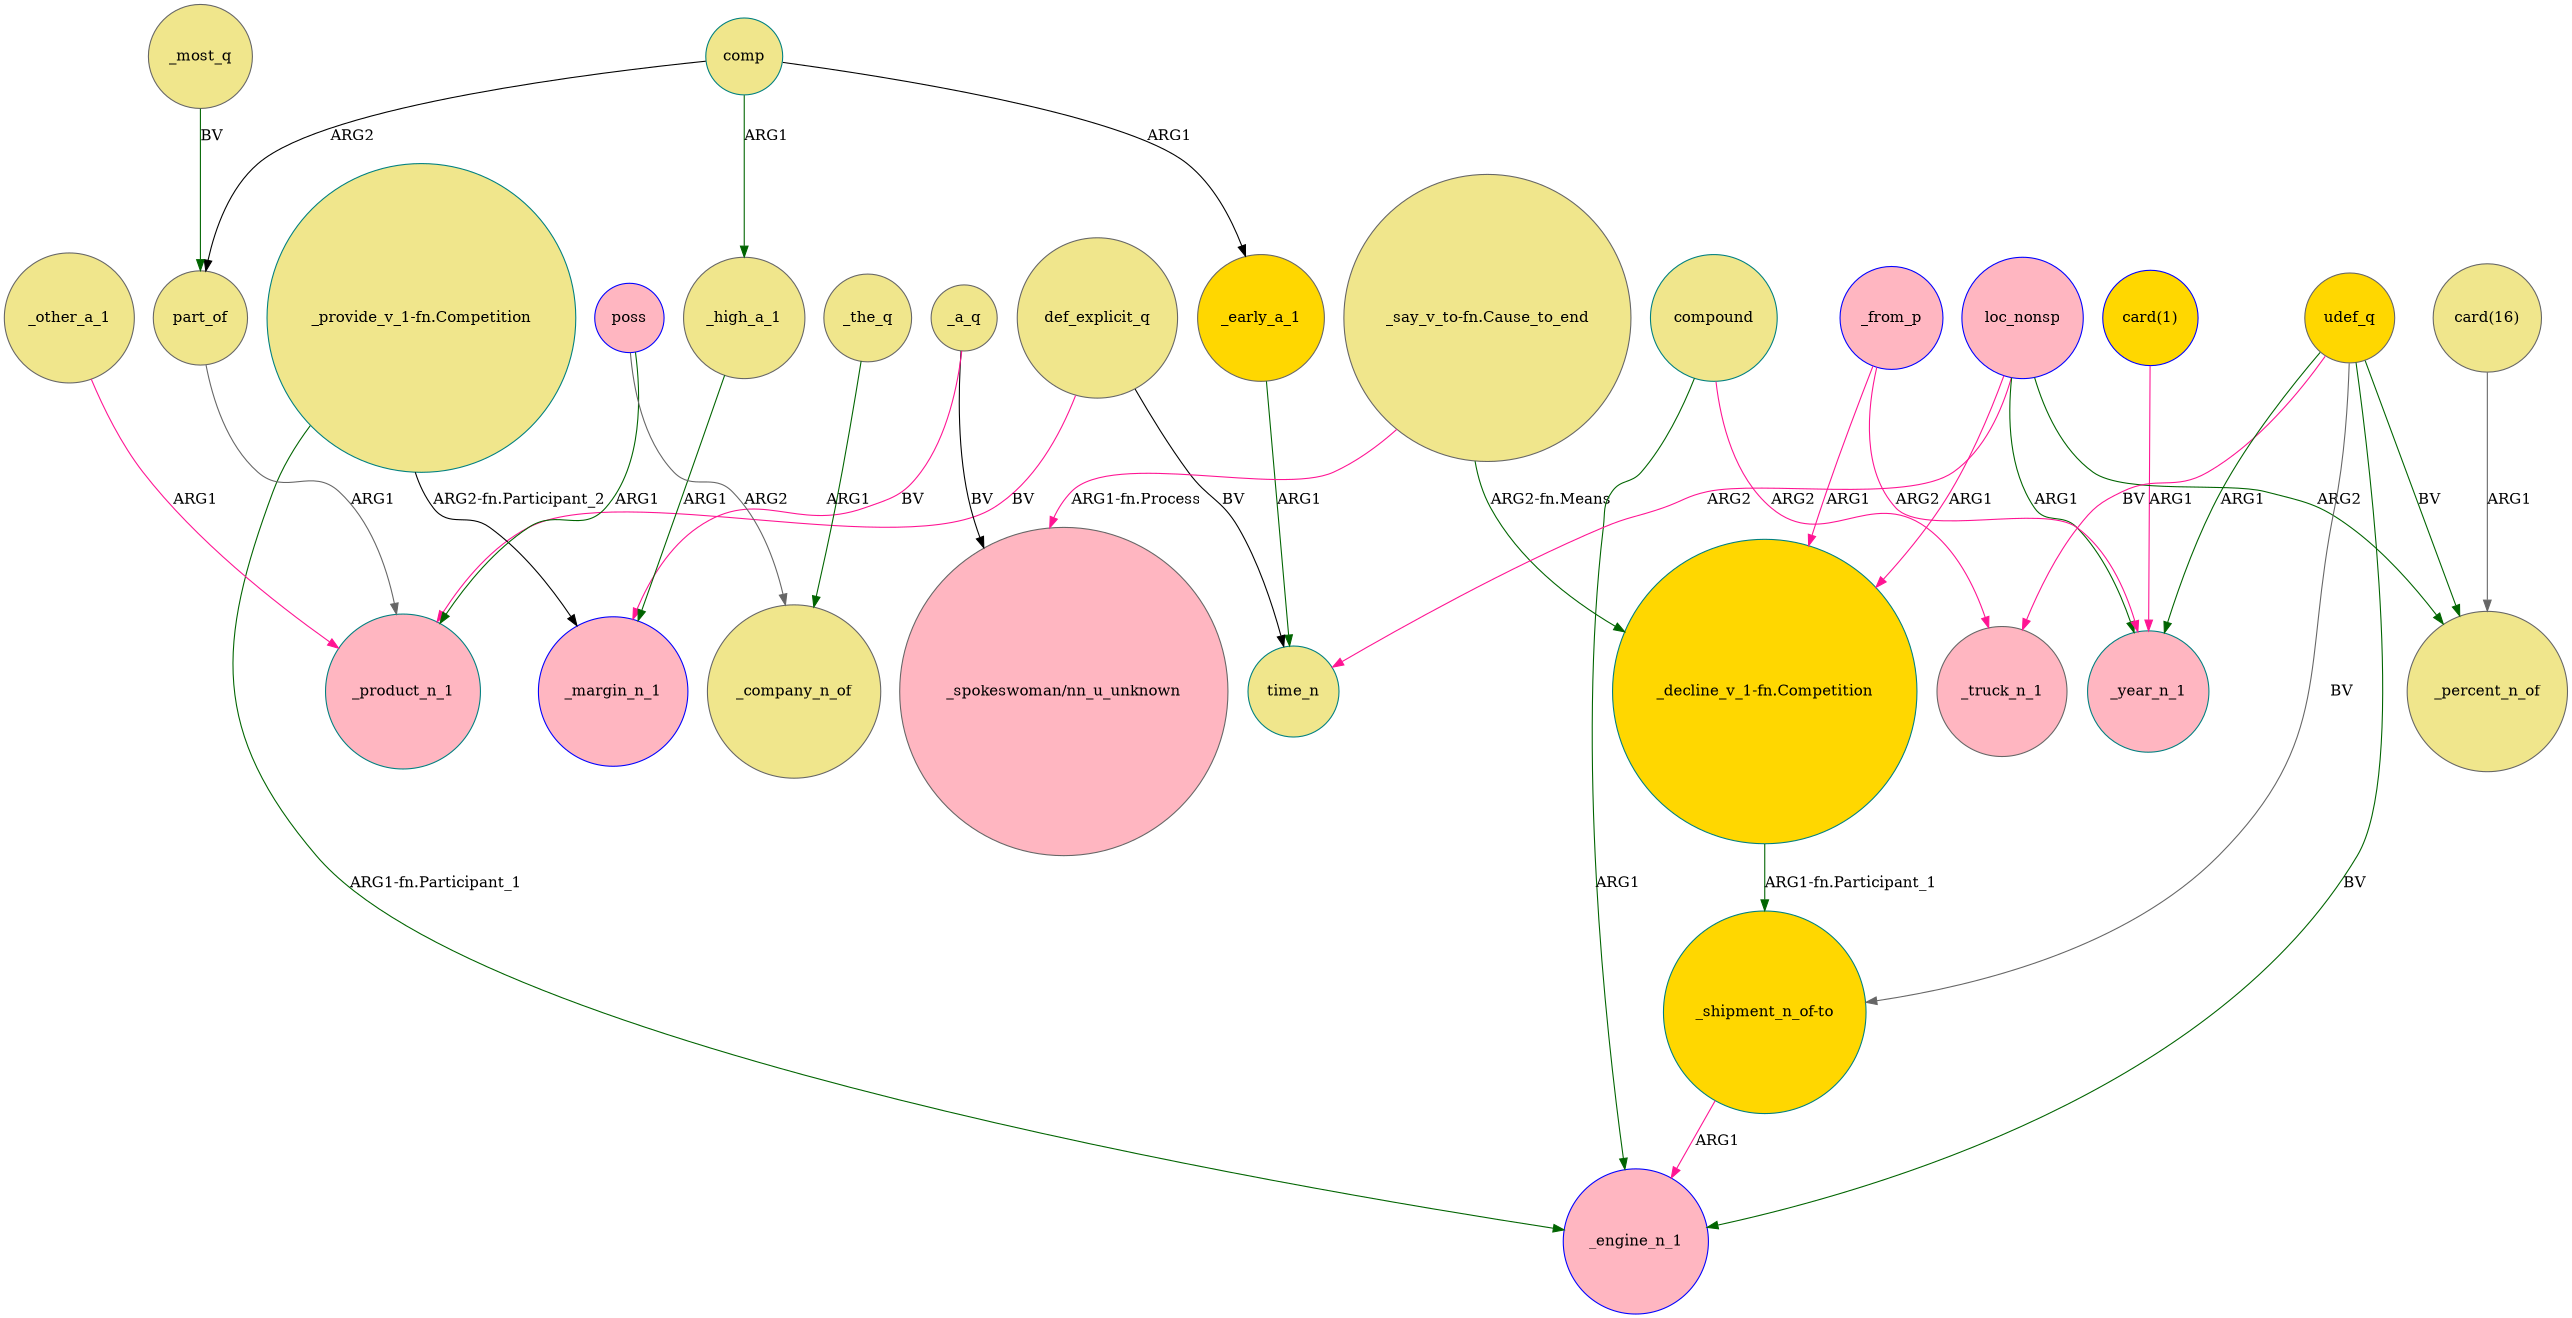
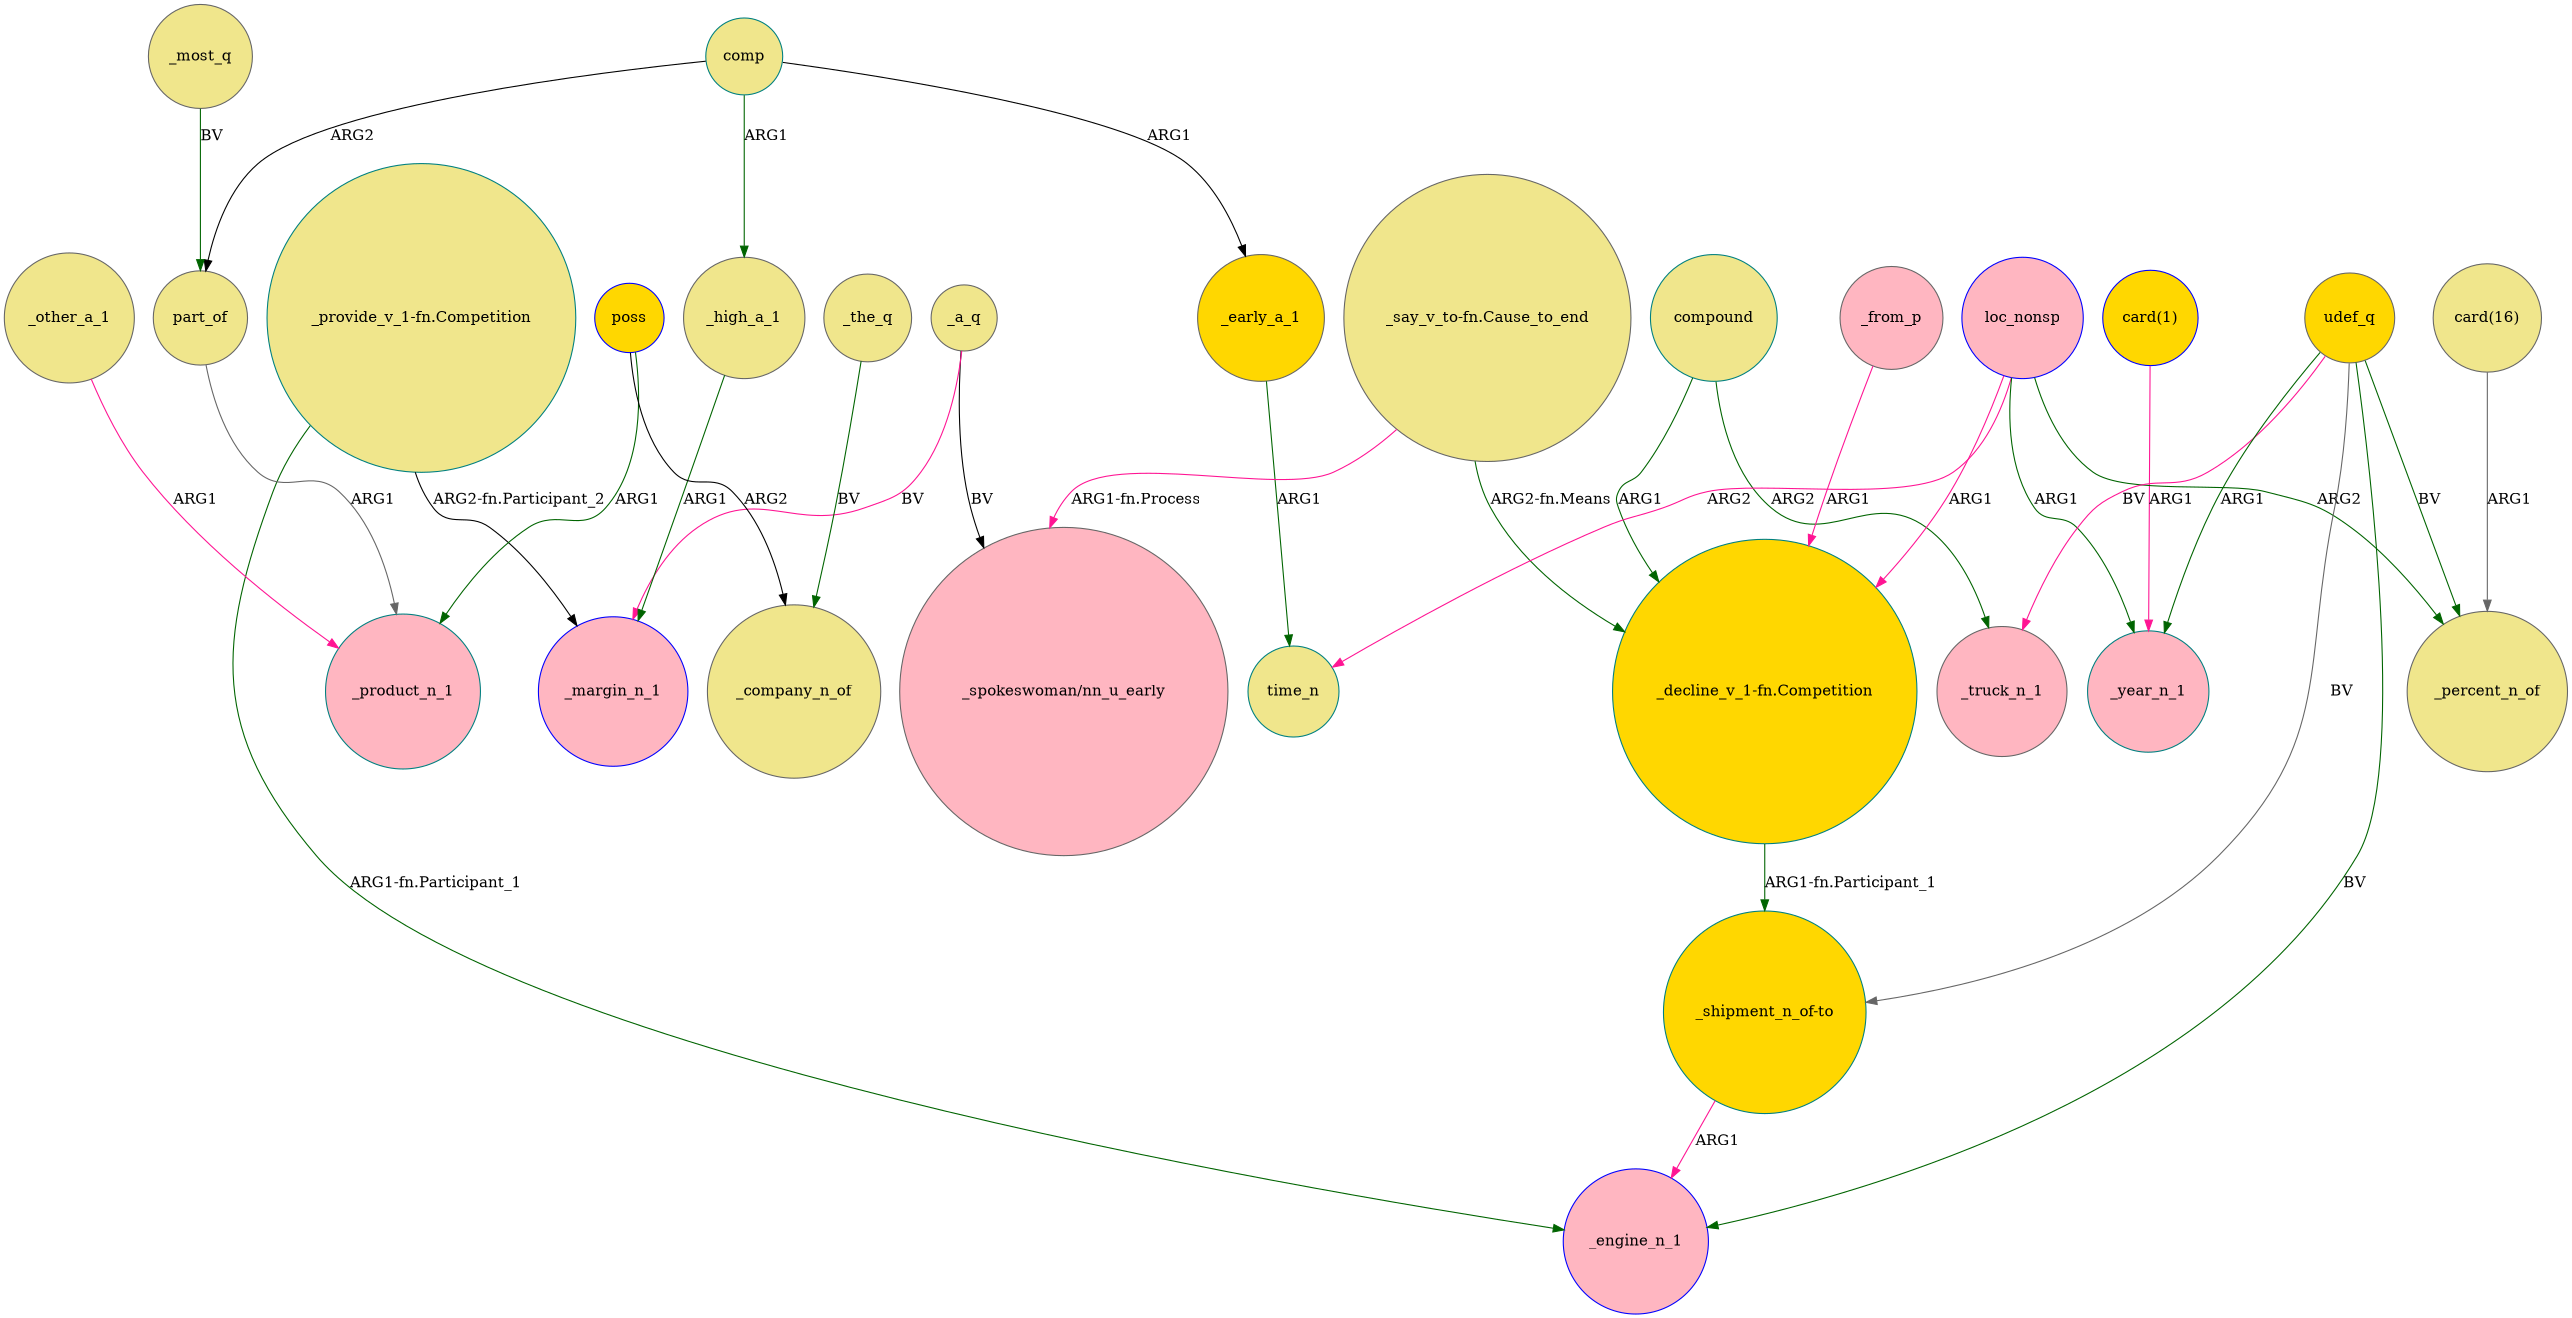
node "poss": fillcolor lightpink -> gold
node "def_explicit_q": removed
node "_from_p": color blue -> gray40
edge "poss" -> "_company_n_of": color gray40 -> black
edge "_the_q" -> "_company_n_of": label "ARG1" -> "BV"
edge "_from_p" -> "_year_n_1": removed, label "ARG2"
edge "compound" -> "_truck_n_1": color deeppink -> darkgreen
node "_spokeswoman/nn_u_unknown": label "_spokeswoman/nn_u_unknown" -> "_spokeswoman/nn_u_early"
edge "compound" -> "_engine_n_1": now "compound" -> "_decline_v_1-fn.Competition"
